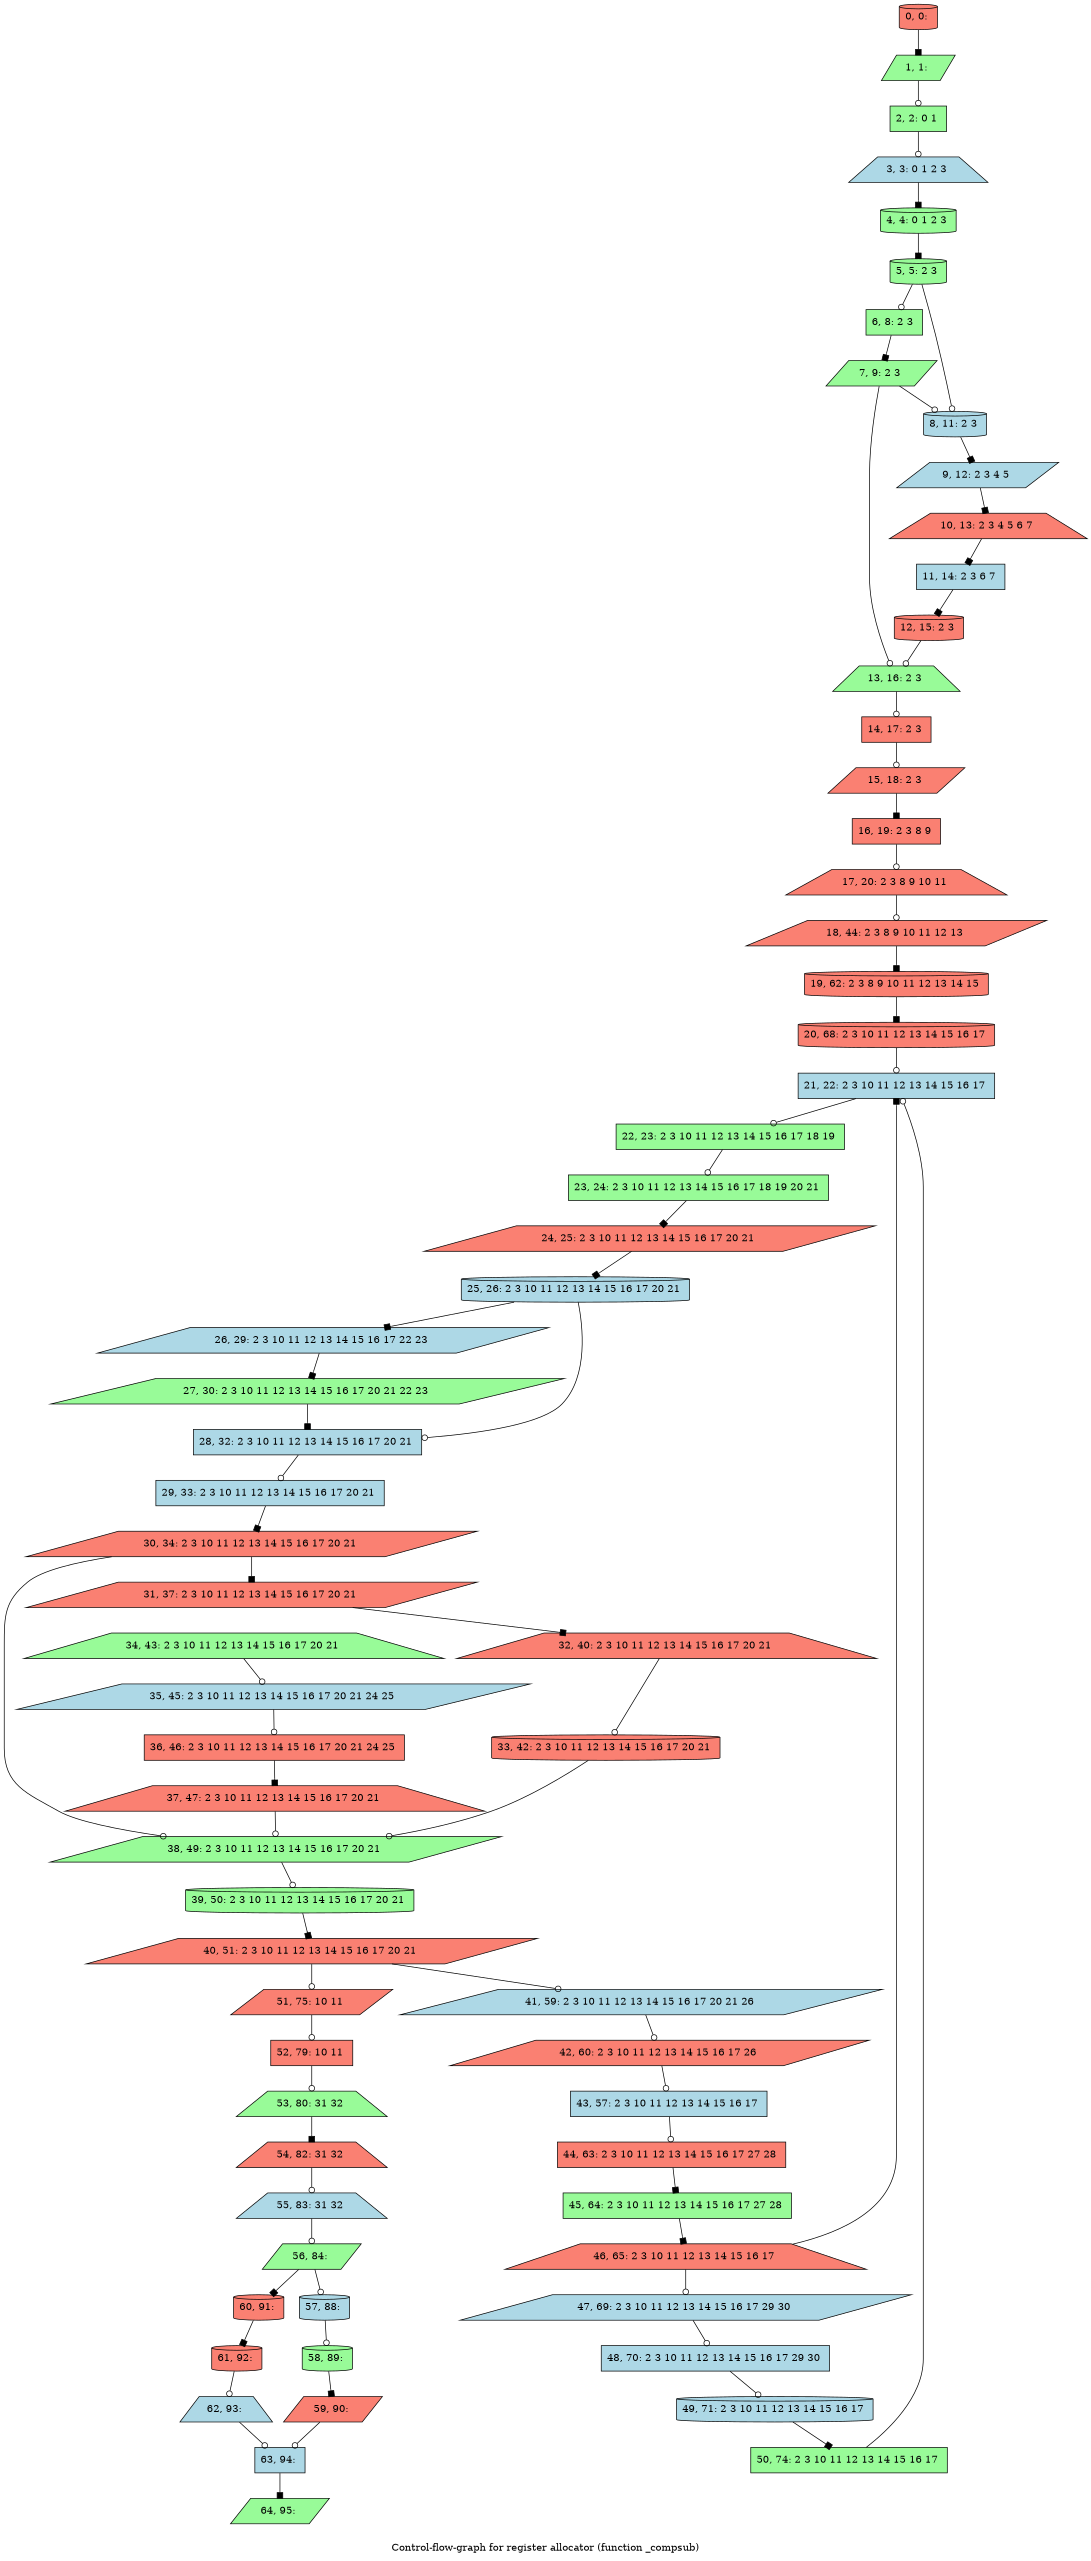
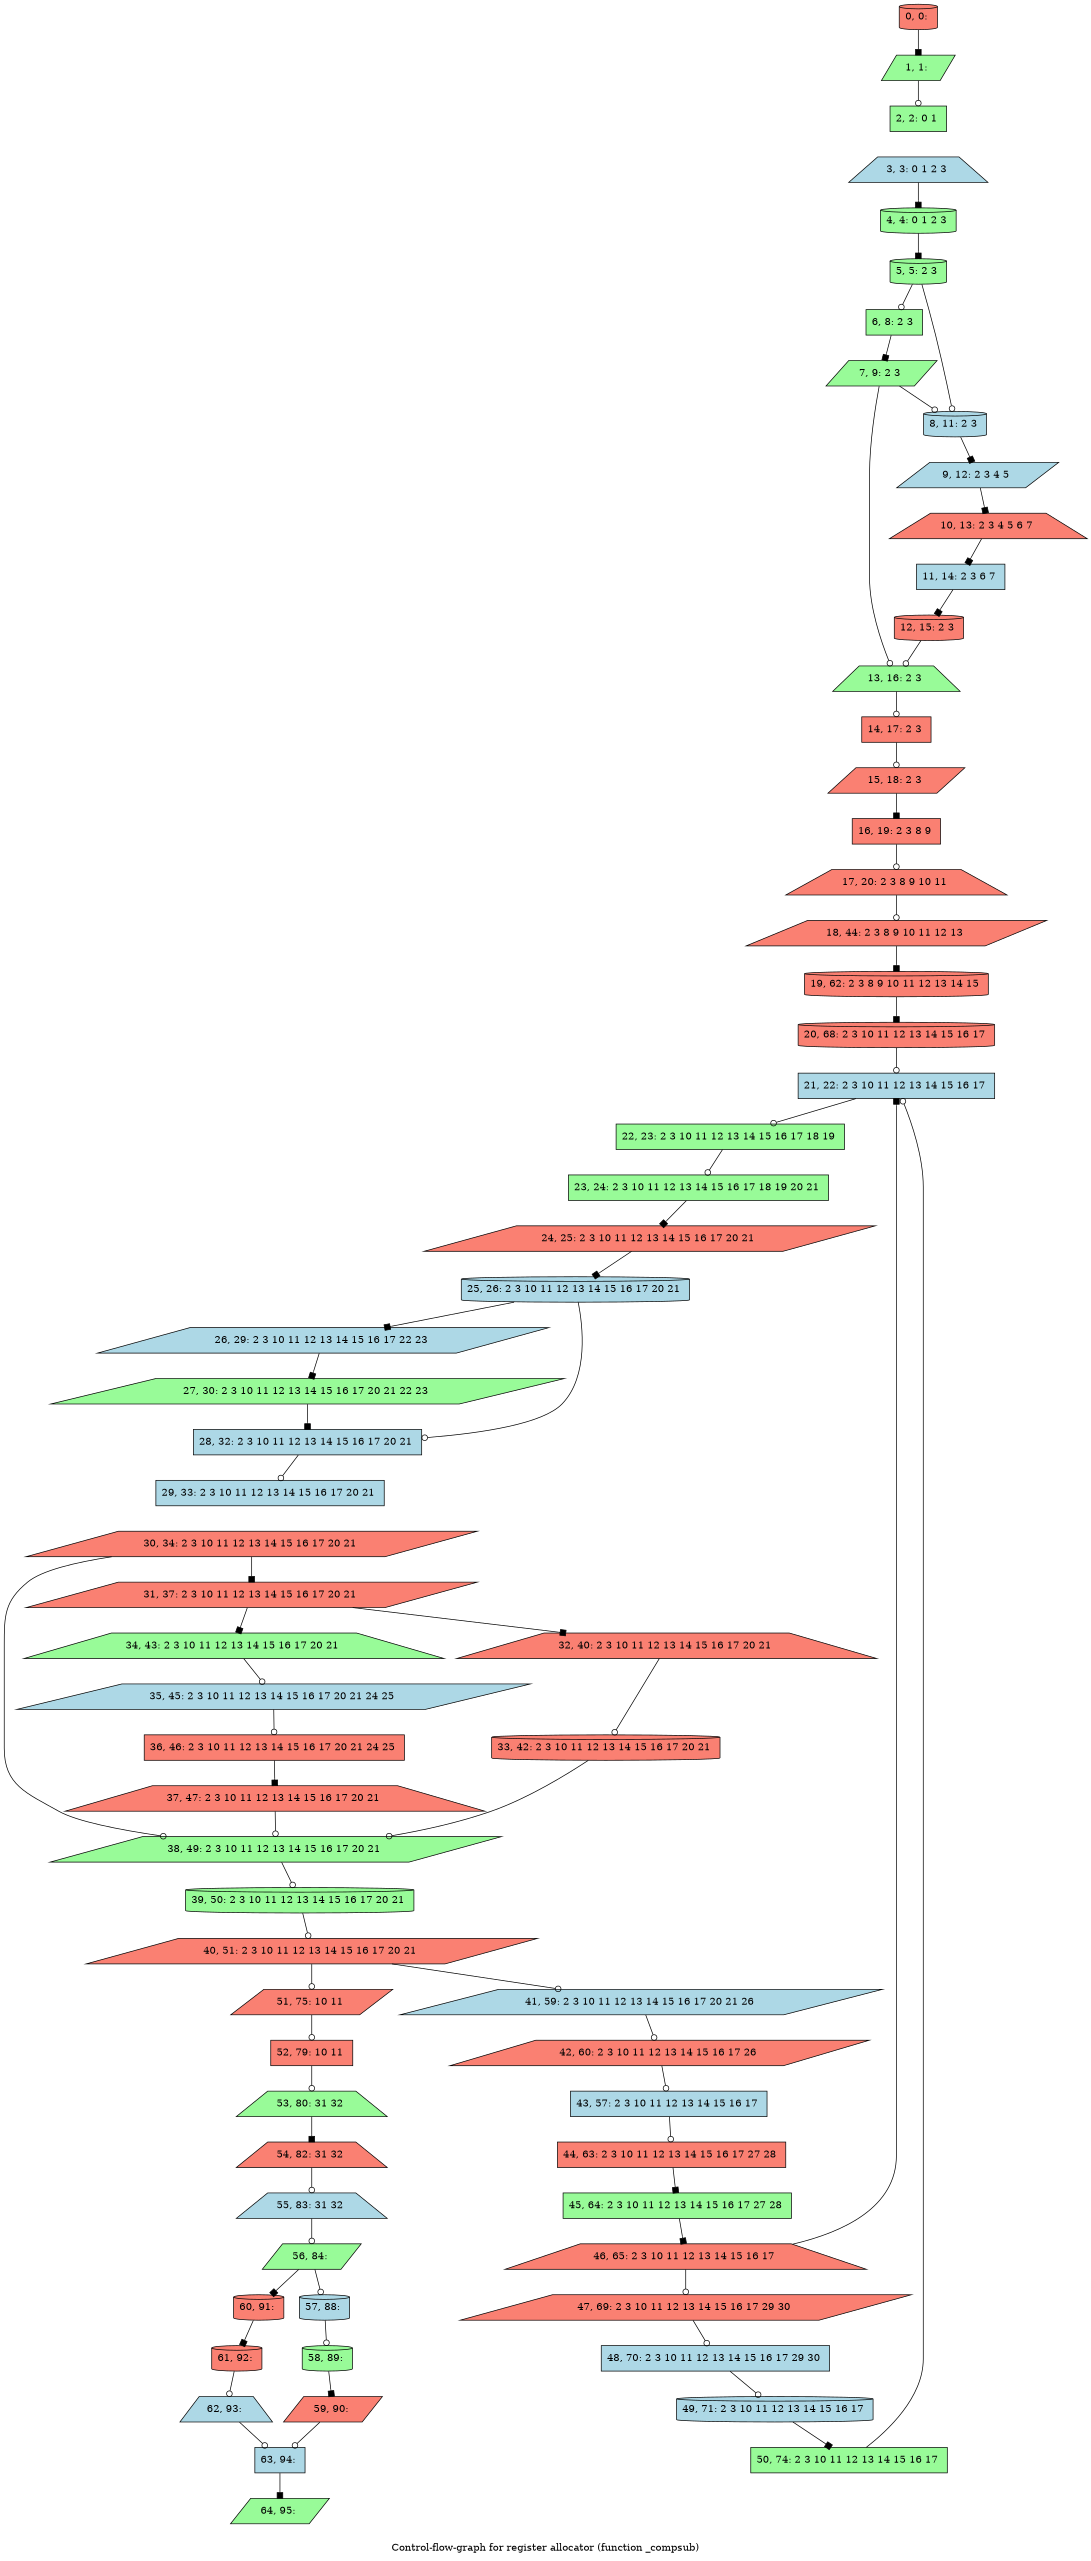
edge "2, 2: 0 1" -> "3, 3: 0 1 2 3": removed
edge "29, 33: 2 3 10 11 12 13 14 15 16 17 20 21" -> "30, 34: 2 3 10 11 12 13 14 15 16 17 20 21": removed
edge "31, 37: 2 3 10 11 12 13 14 15 16 17 20 21" -> "34, 43: 2 3 10 11 12 13 14 15 16 17 20 21": added
edge "39, 50: 2 3 10 11 12 13 14 15 16 17 20 21" -> "40, 51: 2 3 10 11 12 13 14 15 16 17 20 21": arrowhead box -> odot
node "47, 69: 2 3 10 11 12 13 14 15 16 17 29 30": fillcolor lightblue -> salmon
